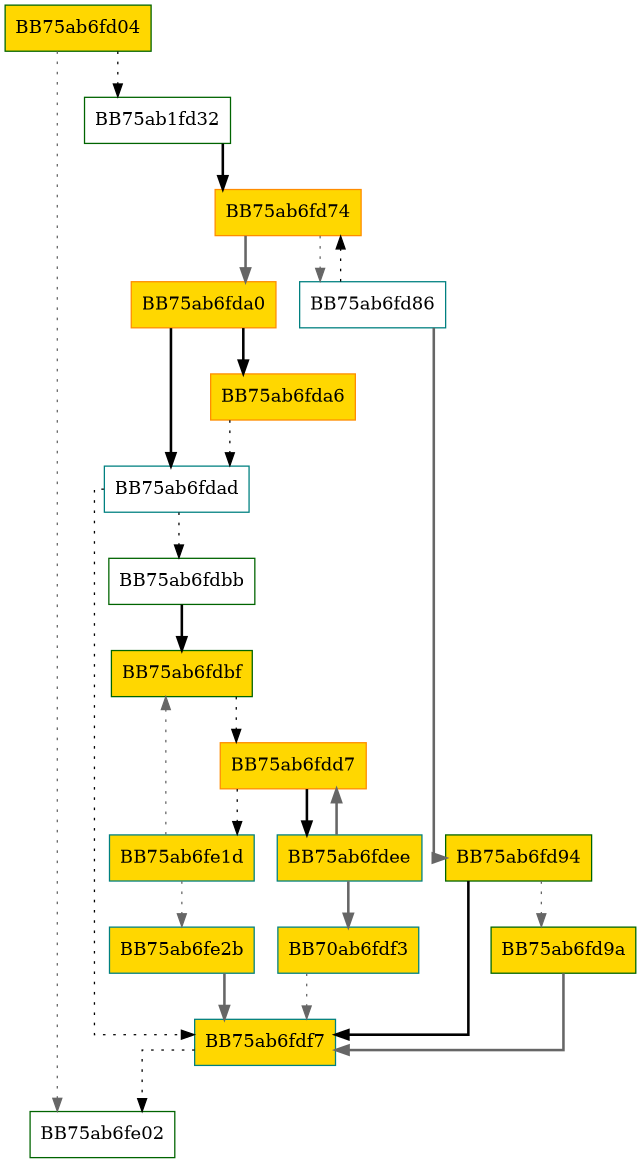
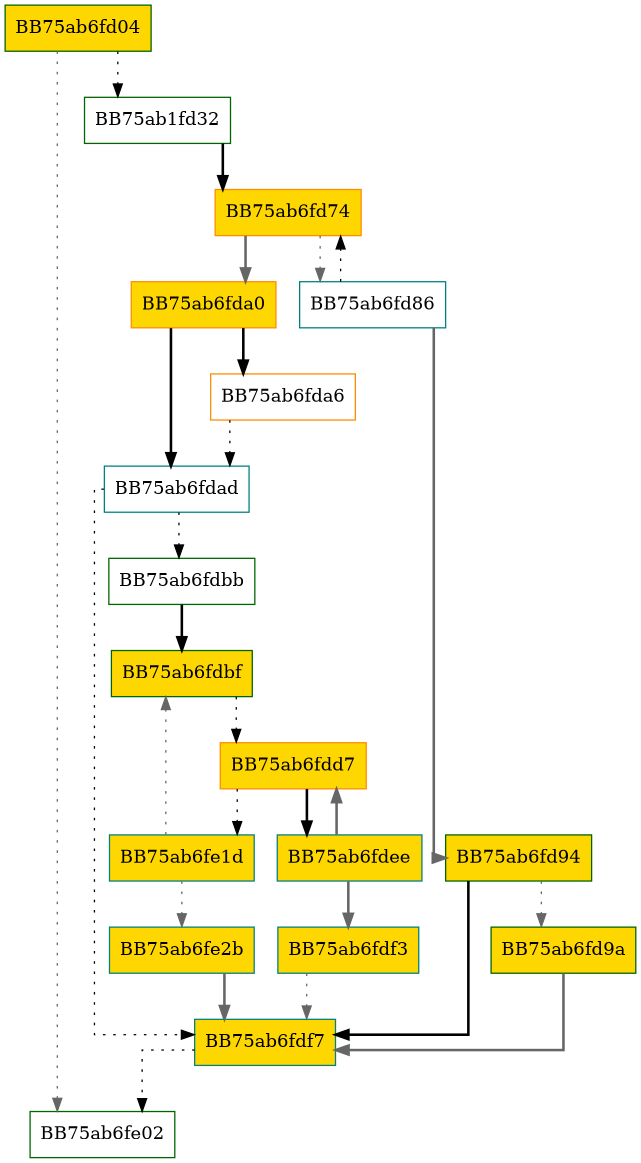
node "BB75ab6fda6": fillcolor gold -> white
node "BB70ab6fdf3": label "BB70ab6fdf3" -> "BB75ab6fdf3"
